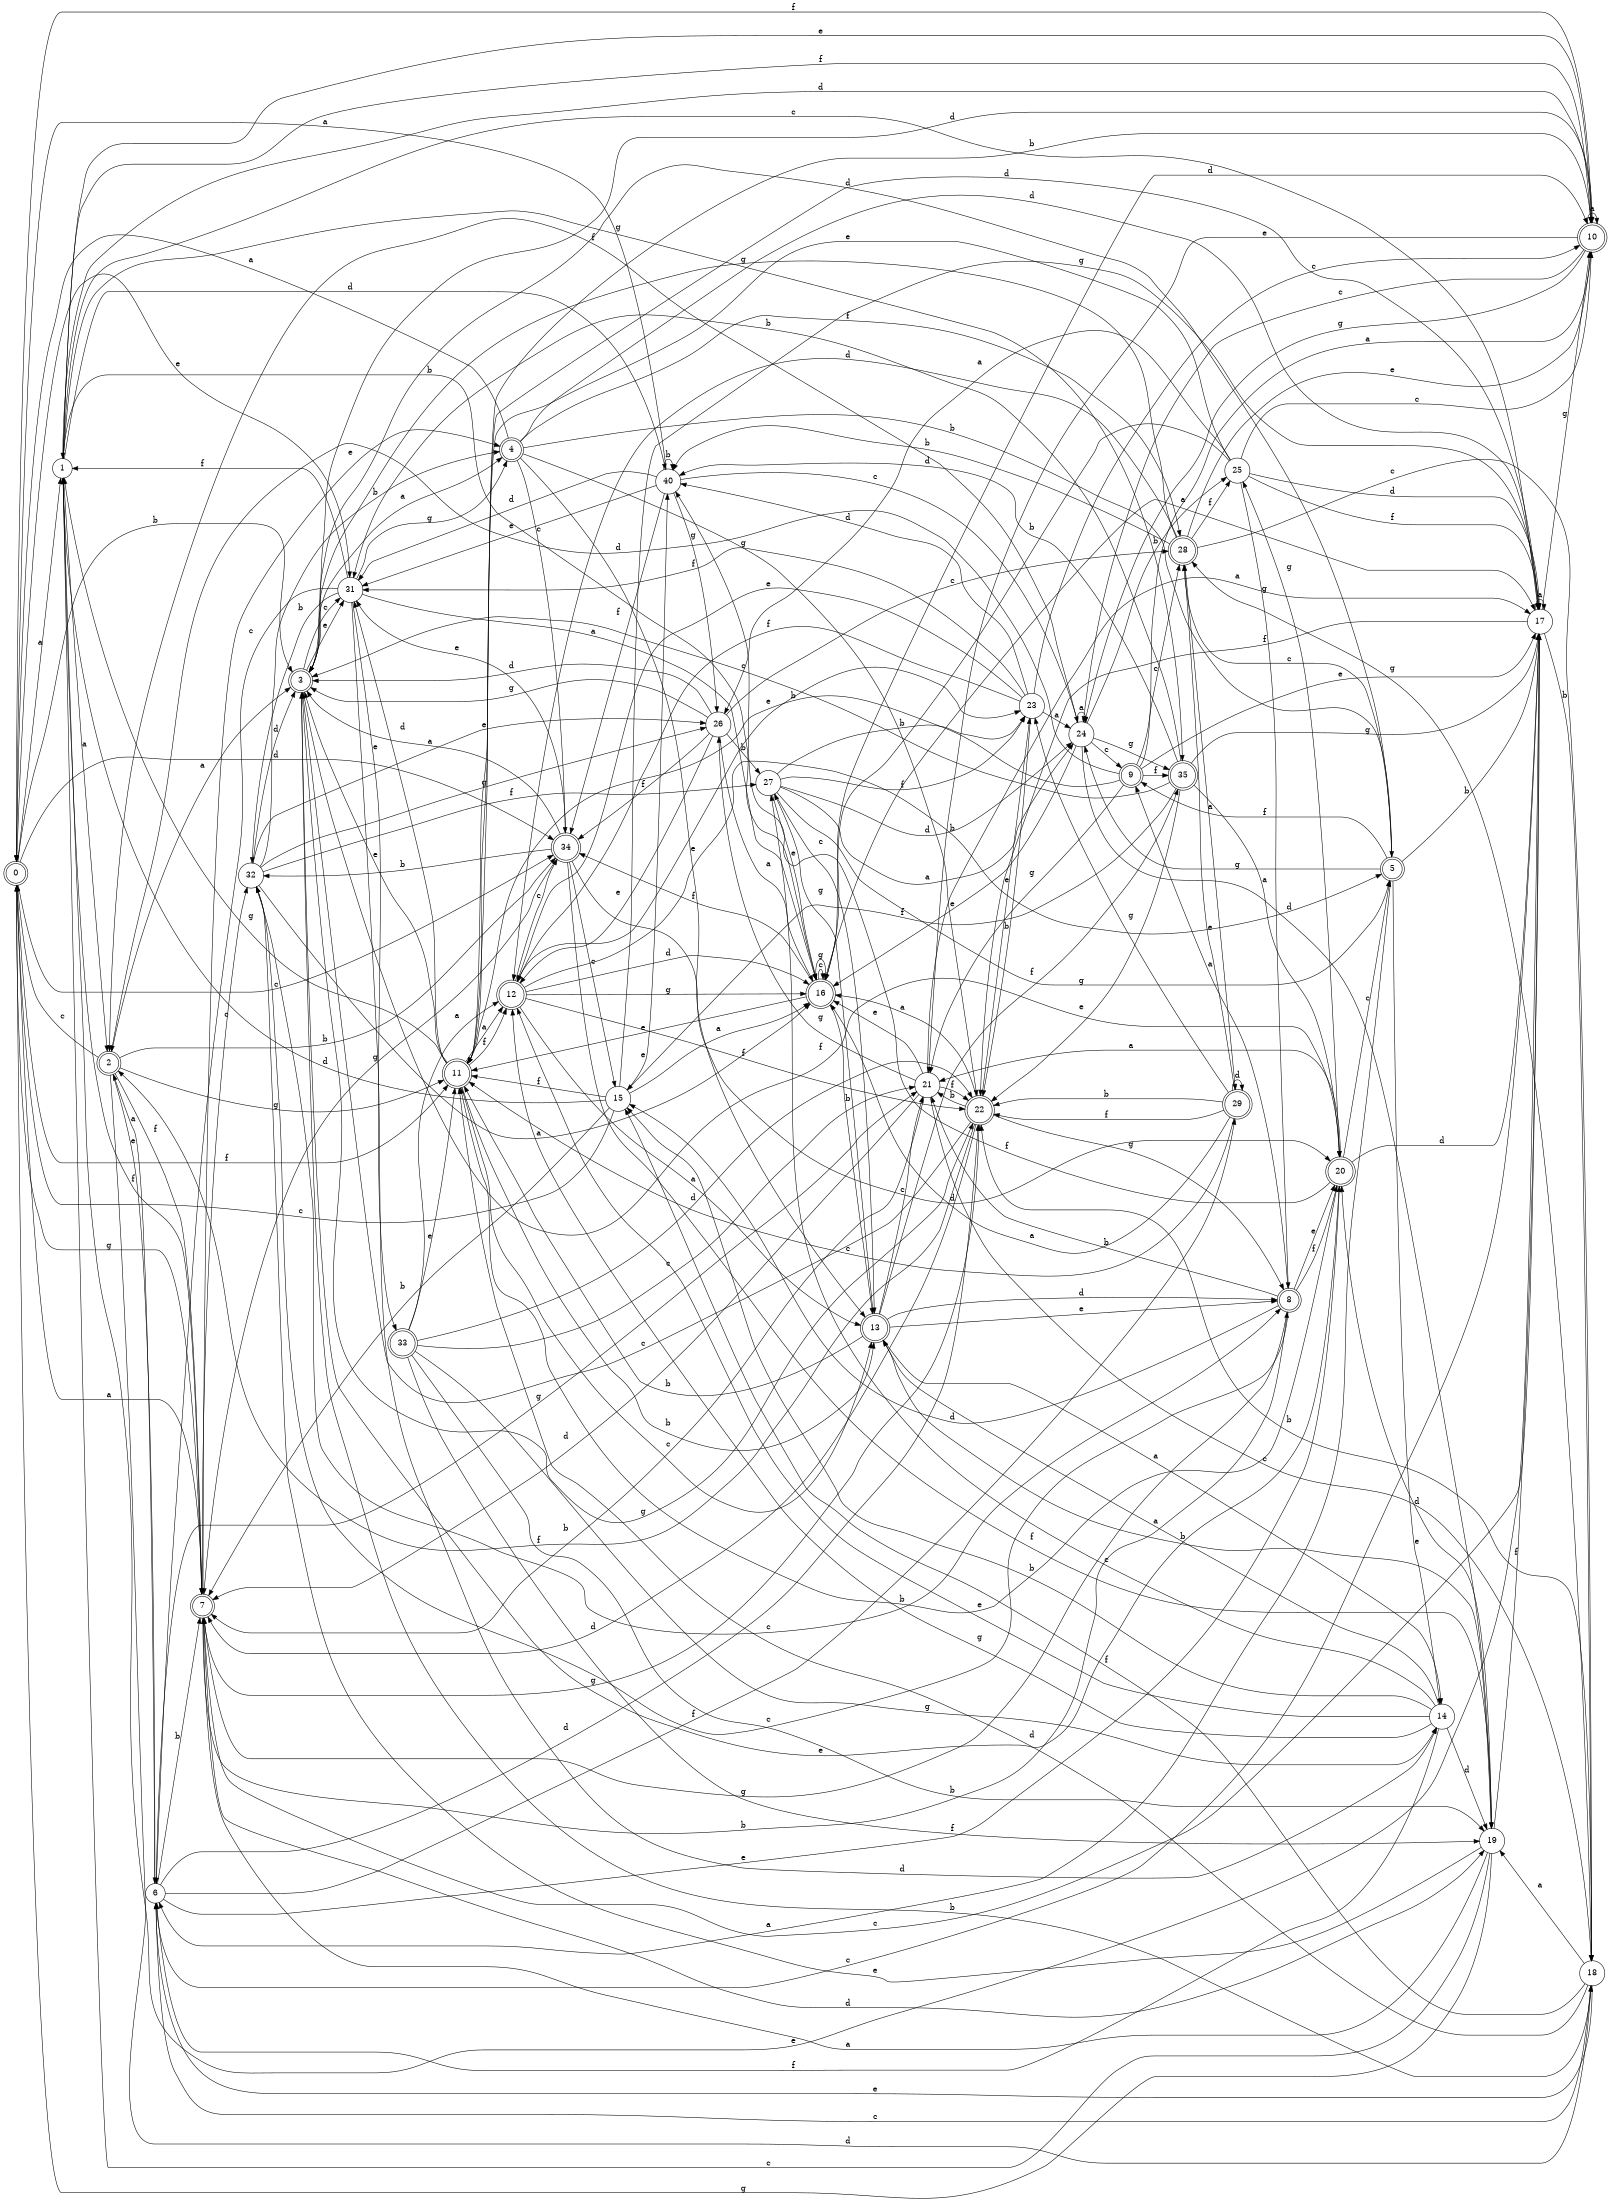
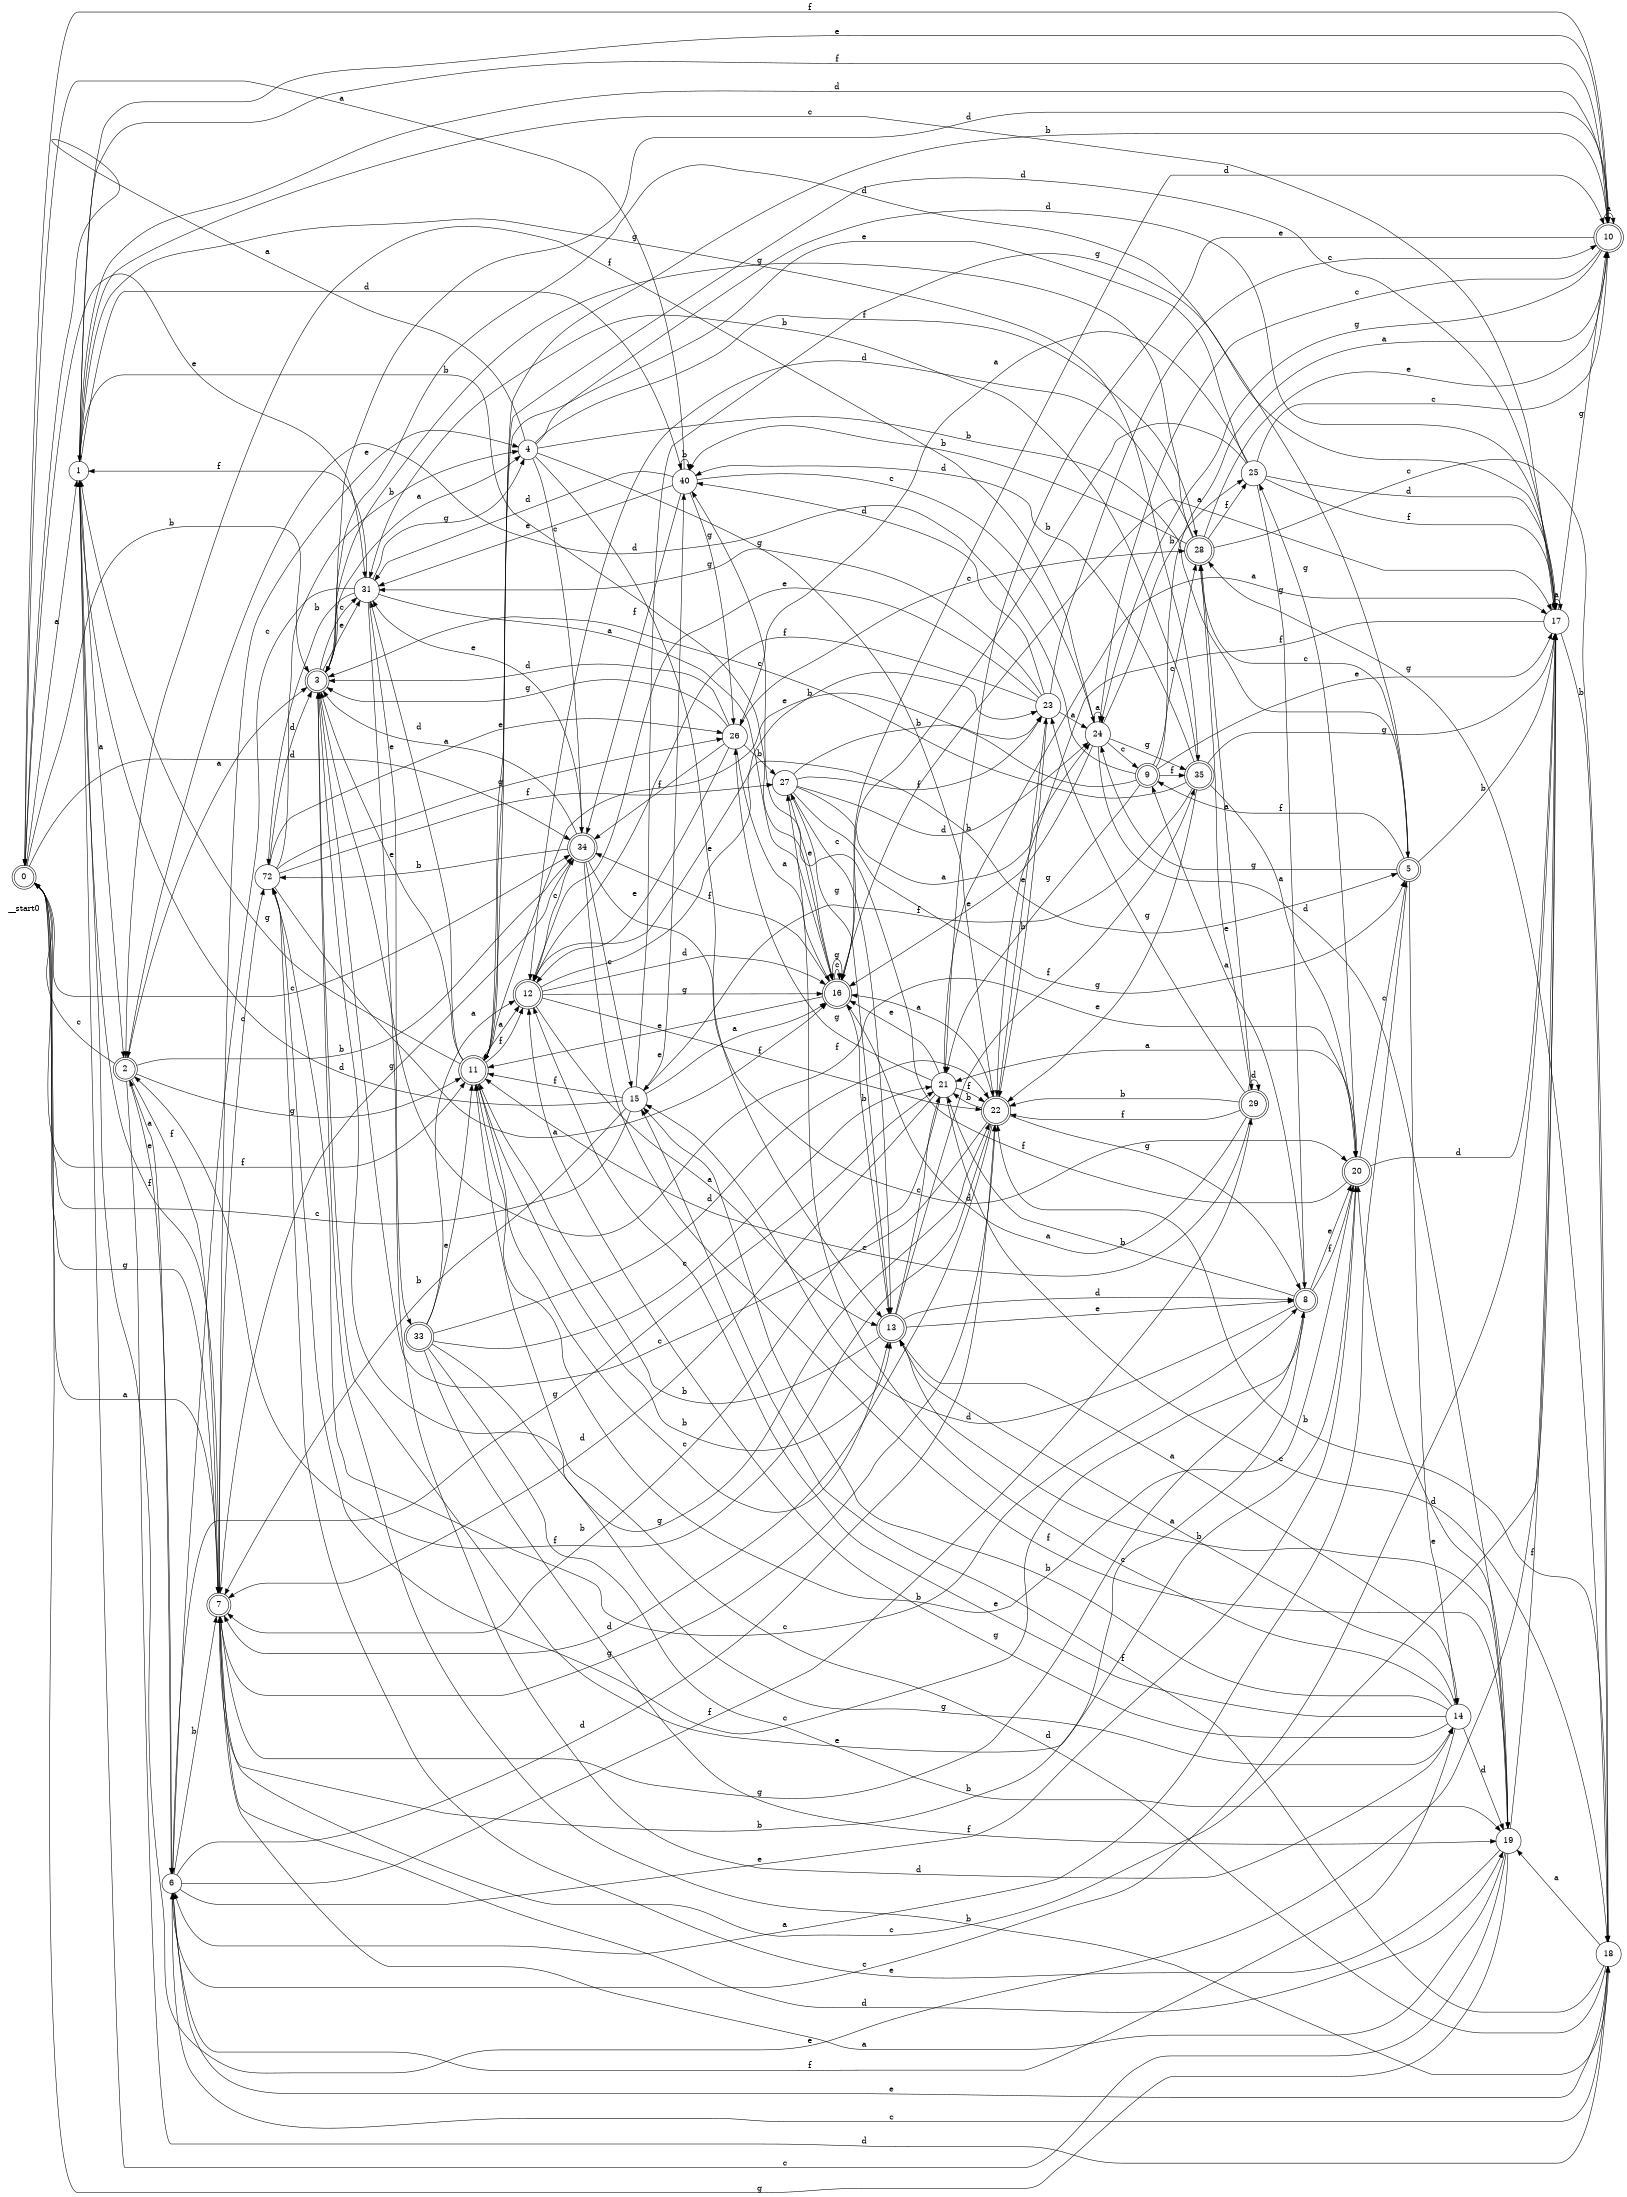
node "4": shape doublecircle -> circle
edge "23" -> "31": label "f" -> "g"
node "32": label "32" -> "72"
node "__start0": added
